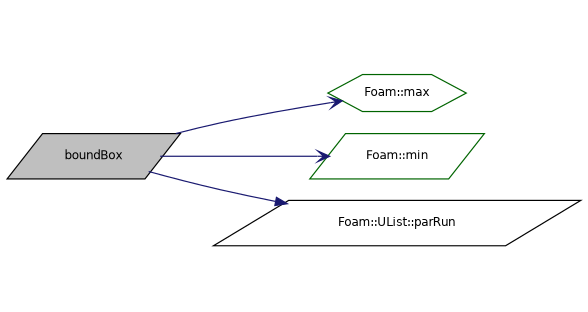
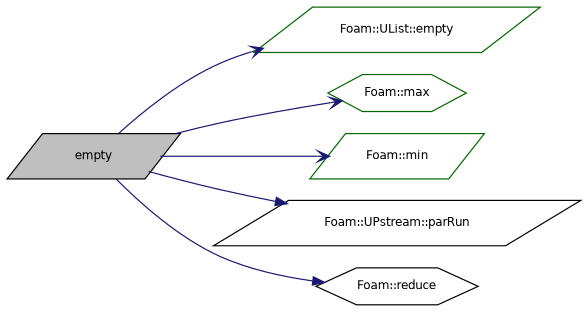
node "Foam::UList::empty": added
node "boundBox": label "boundBox" -> "empty"
node "Foam::UList::parRun": label "Foam::UList::parRun" -> "Foam::UPstream::parRun"
node "Foam::reduce": added
